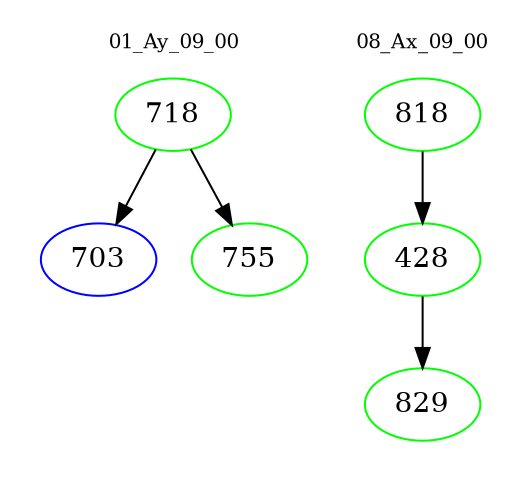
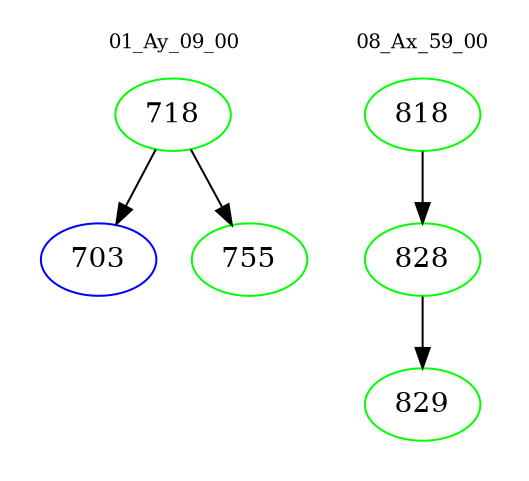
cluster "08_Ax_09_00": label "08_Ax_09_00" -> "08_Ax_59_00"
node "428": label "428" -> "828"
